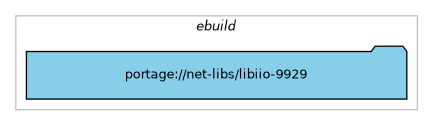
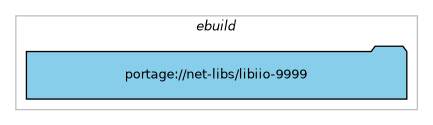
node "portage://net-libs/libiio-9929": label "portage://net-libs/libiio-9929" -> "portage://net-libs/libiio-9999"
